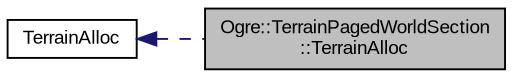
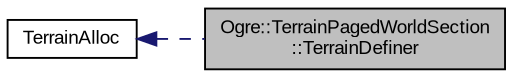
node "Ogre::TerrainPagedWorldSection ::TerrainAlloc": label "Ogre::TerrainPagedWorldSection ::TerrainAlloc" -> "Ogre::TerrainPagedWorldSection ::TerrainDefiner"
